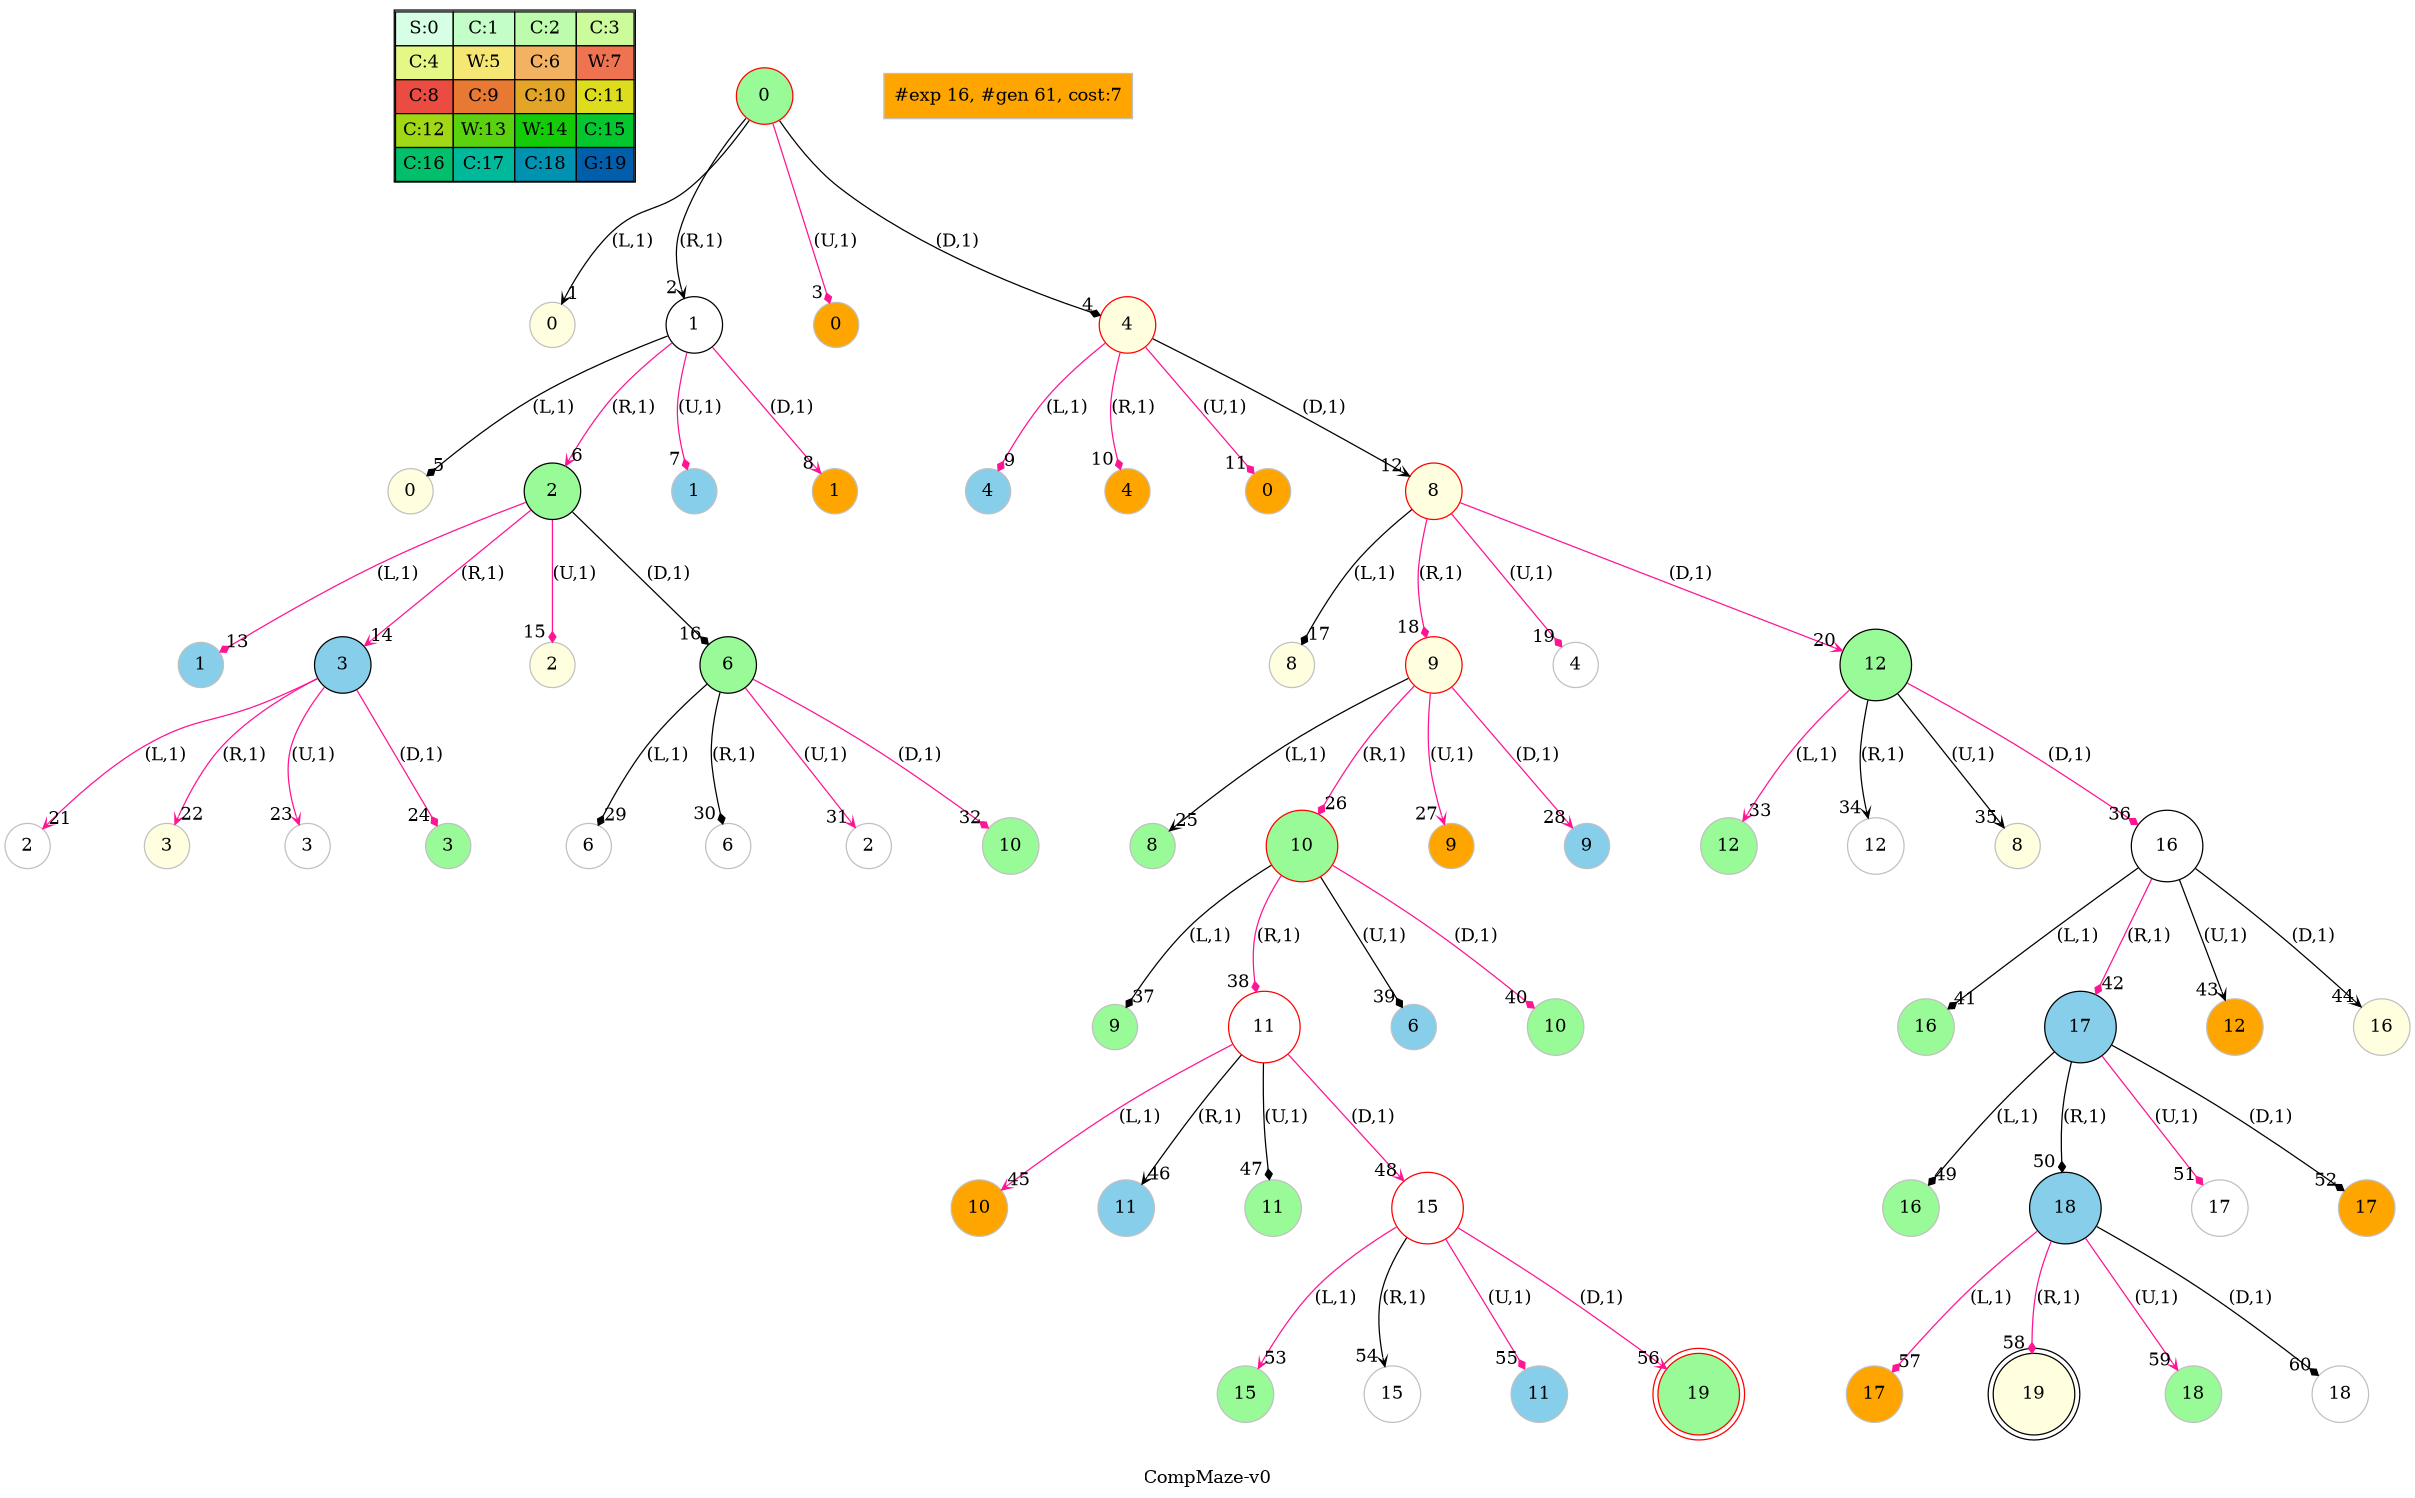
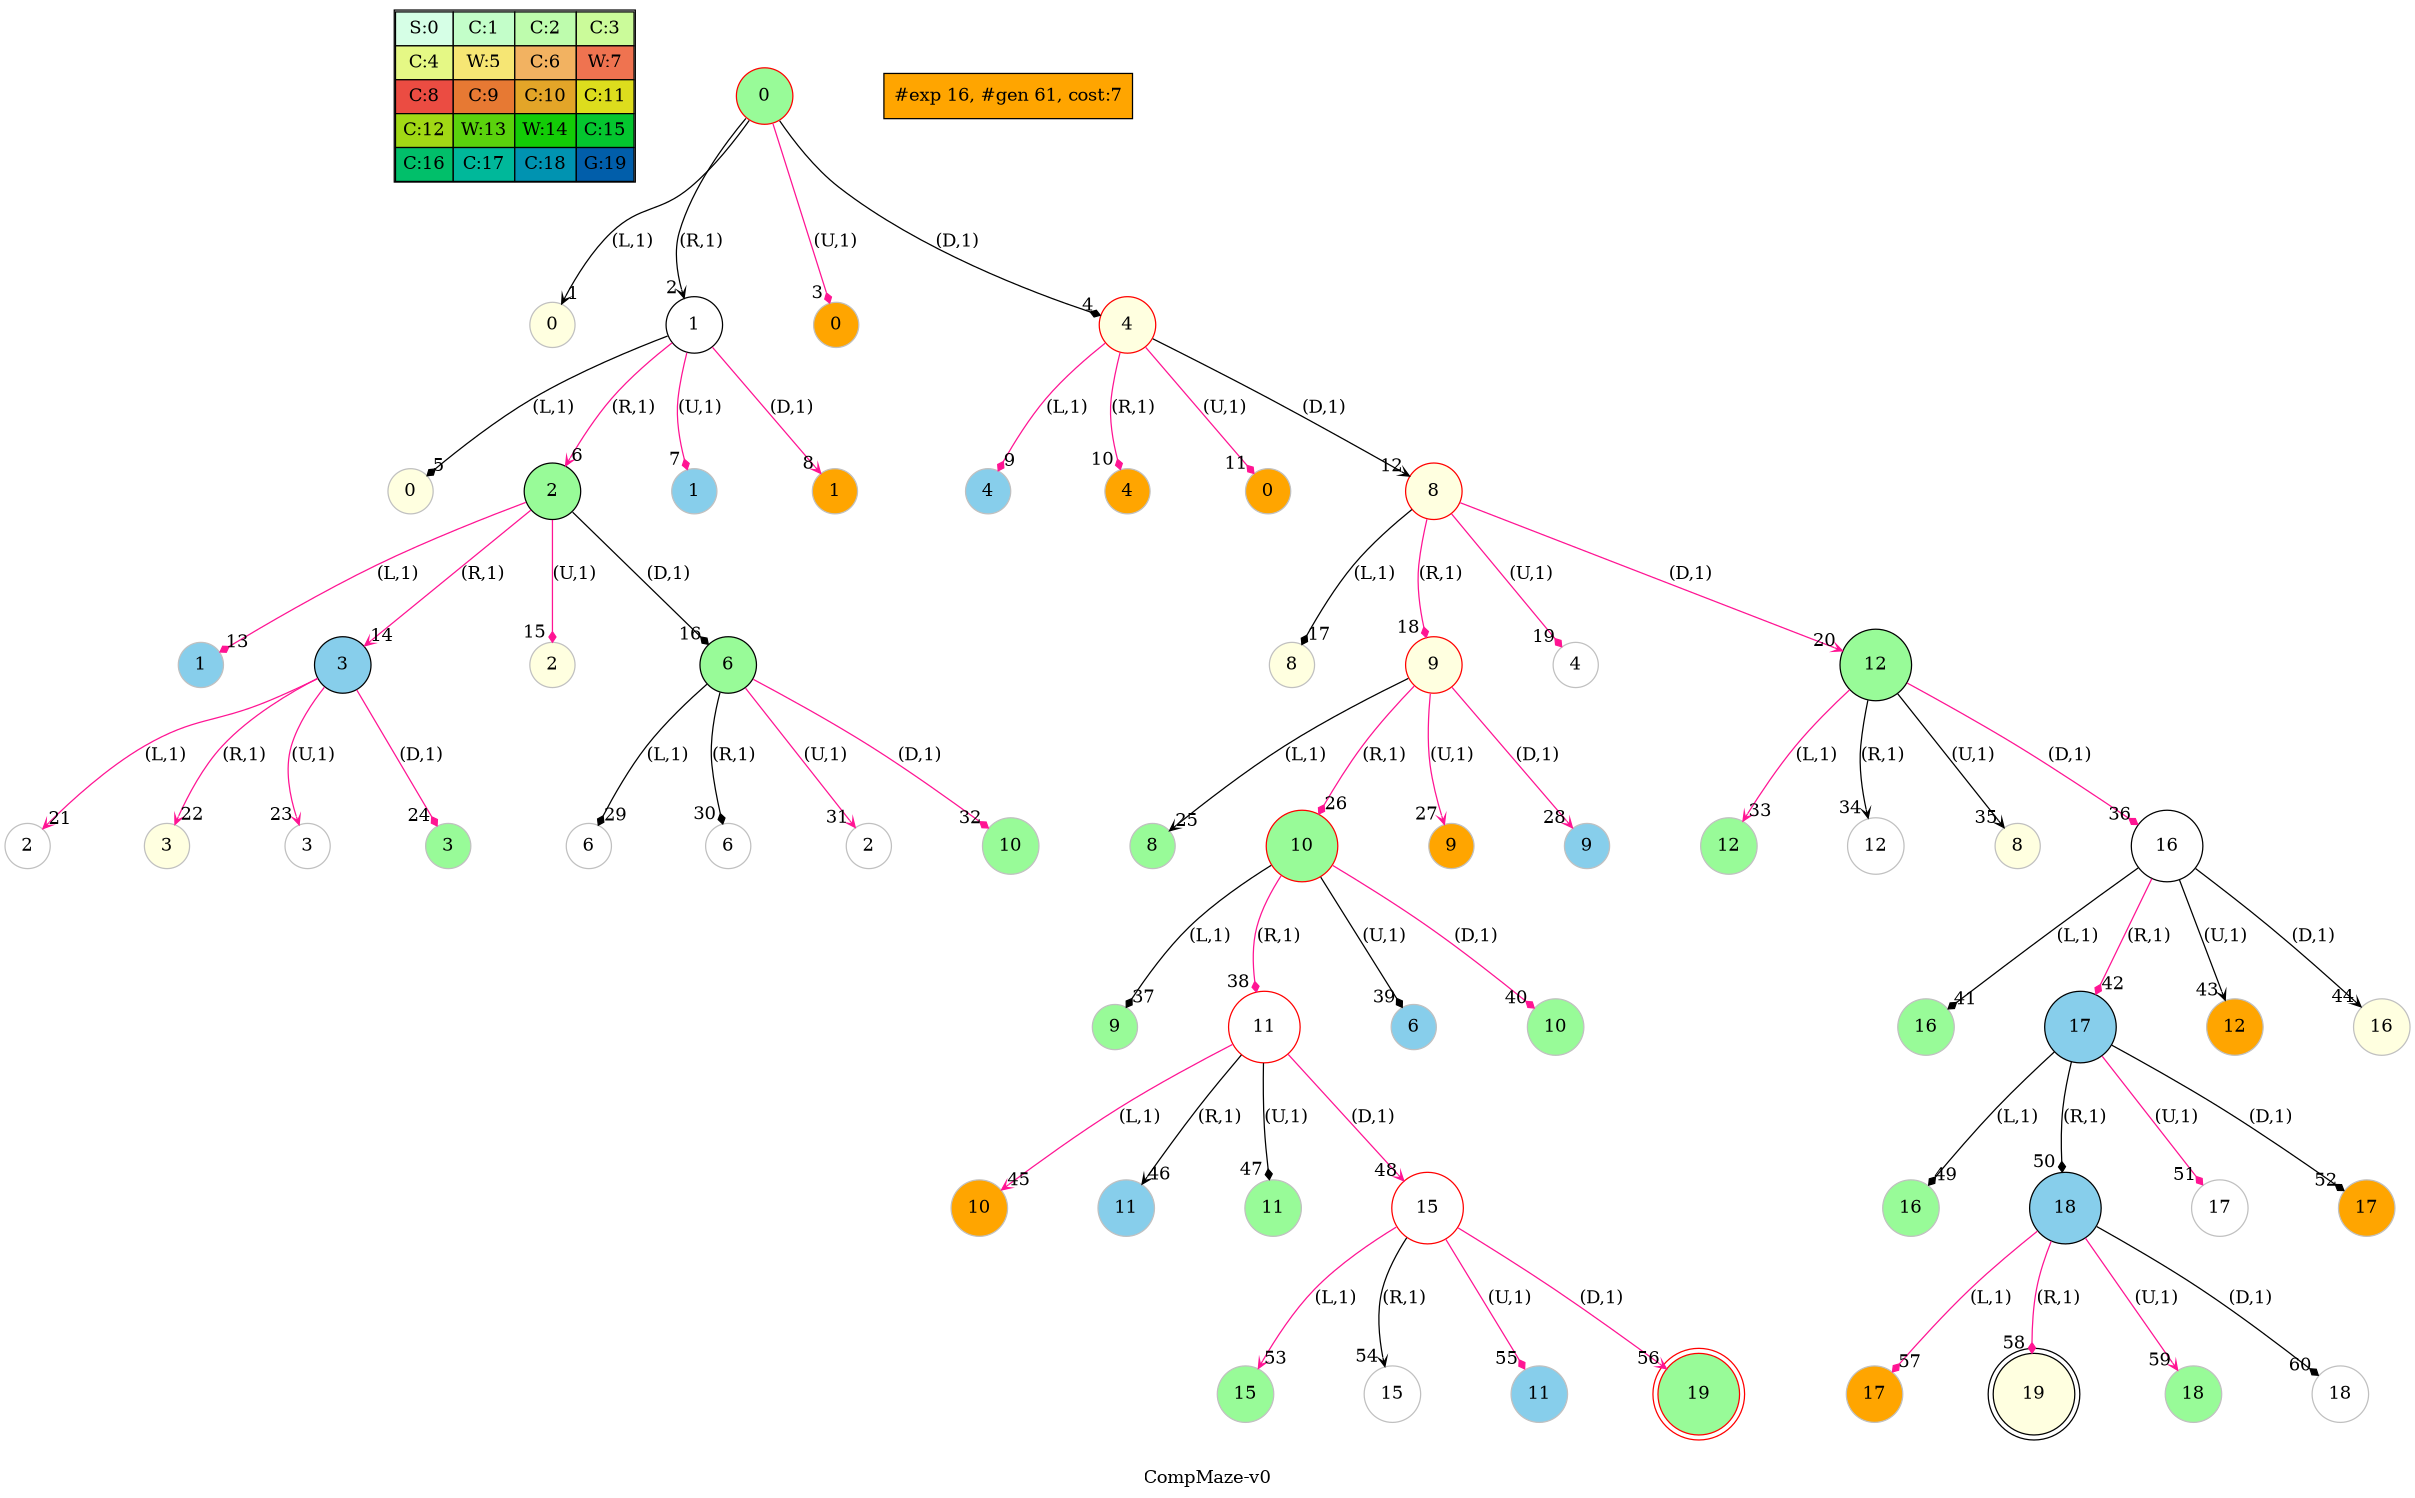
node "#exp 16, #gen 61, cost:7": color grey -> black
